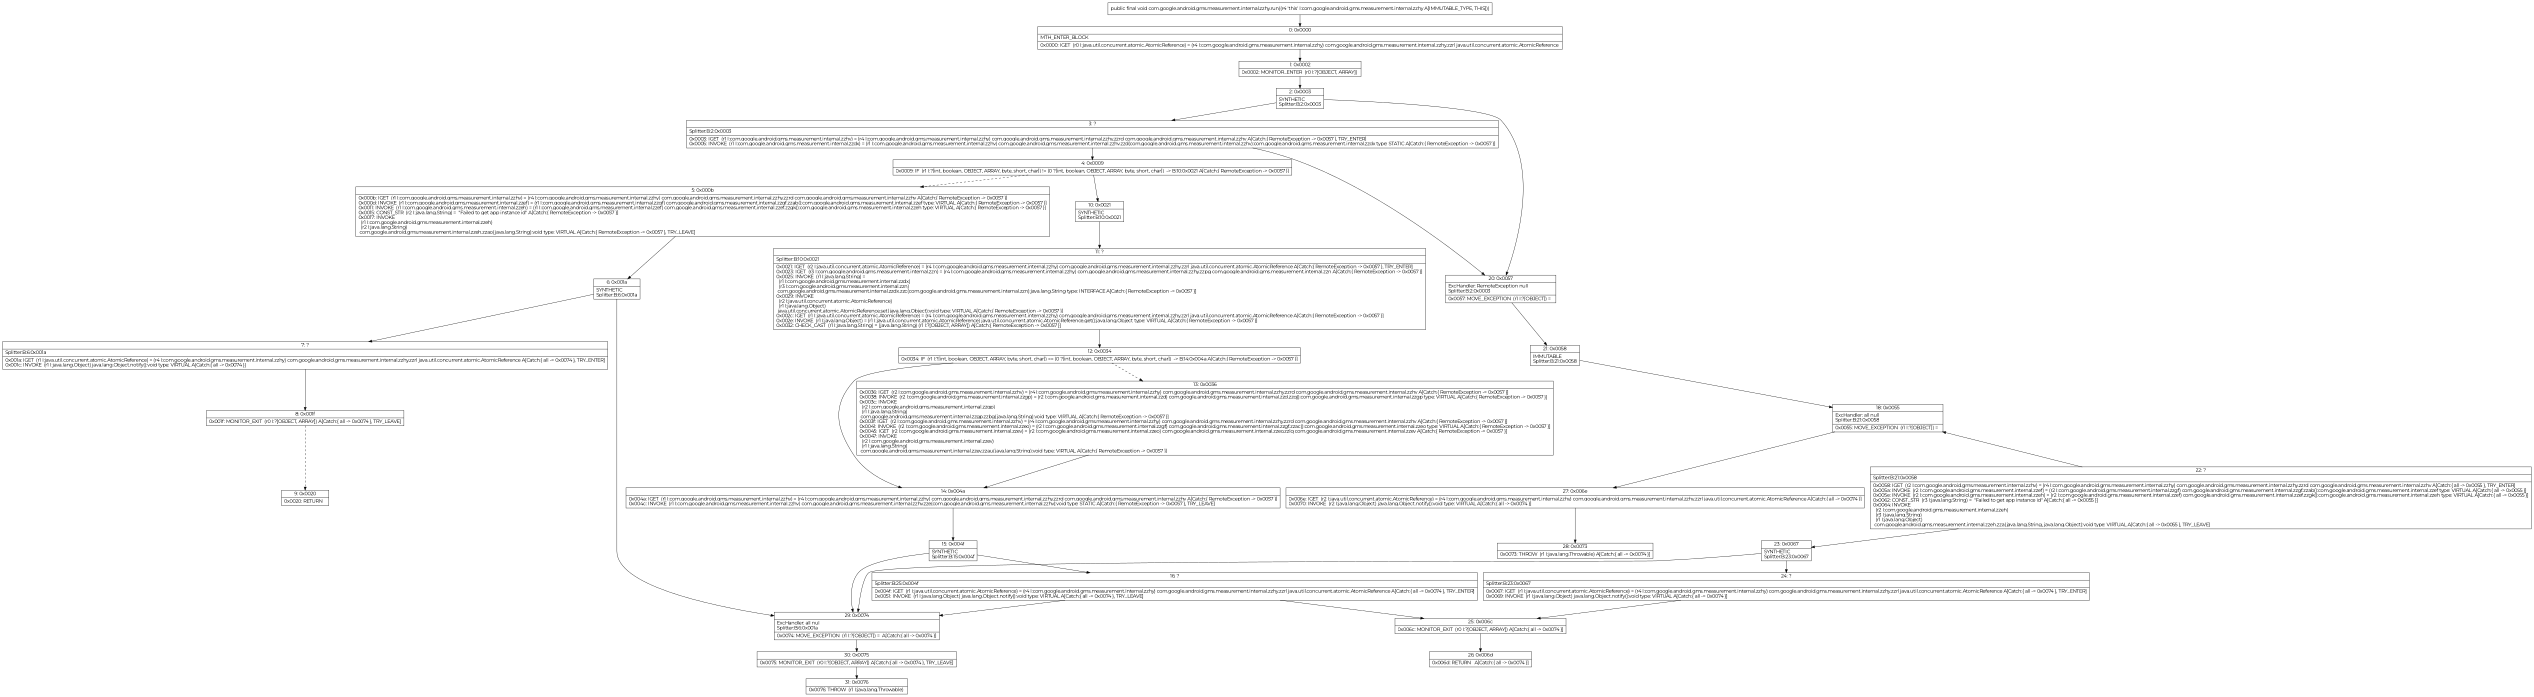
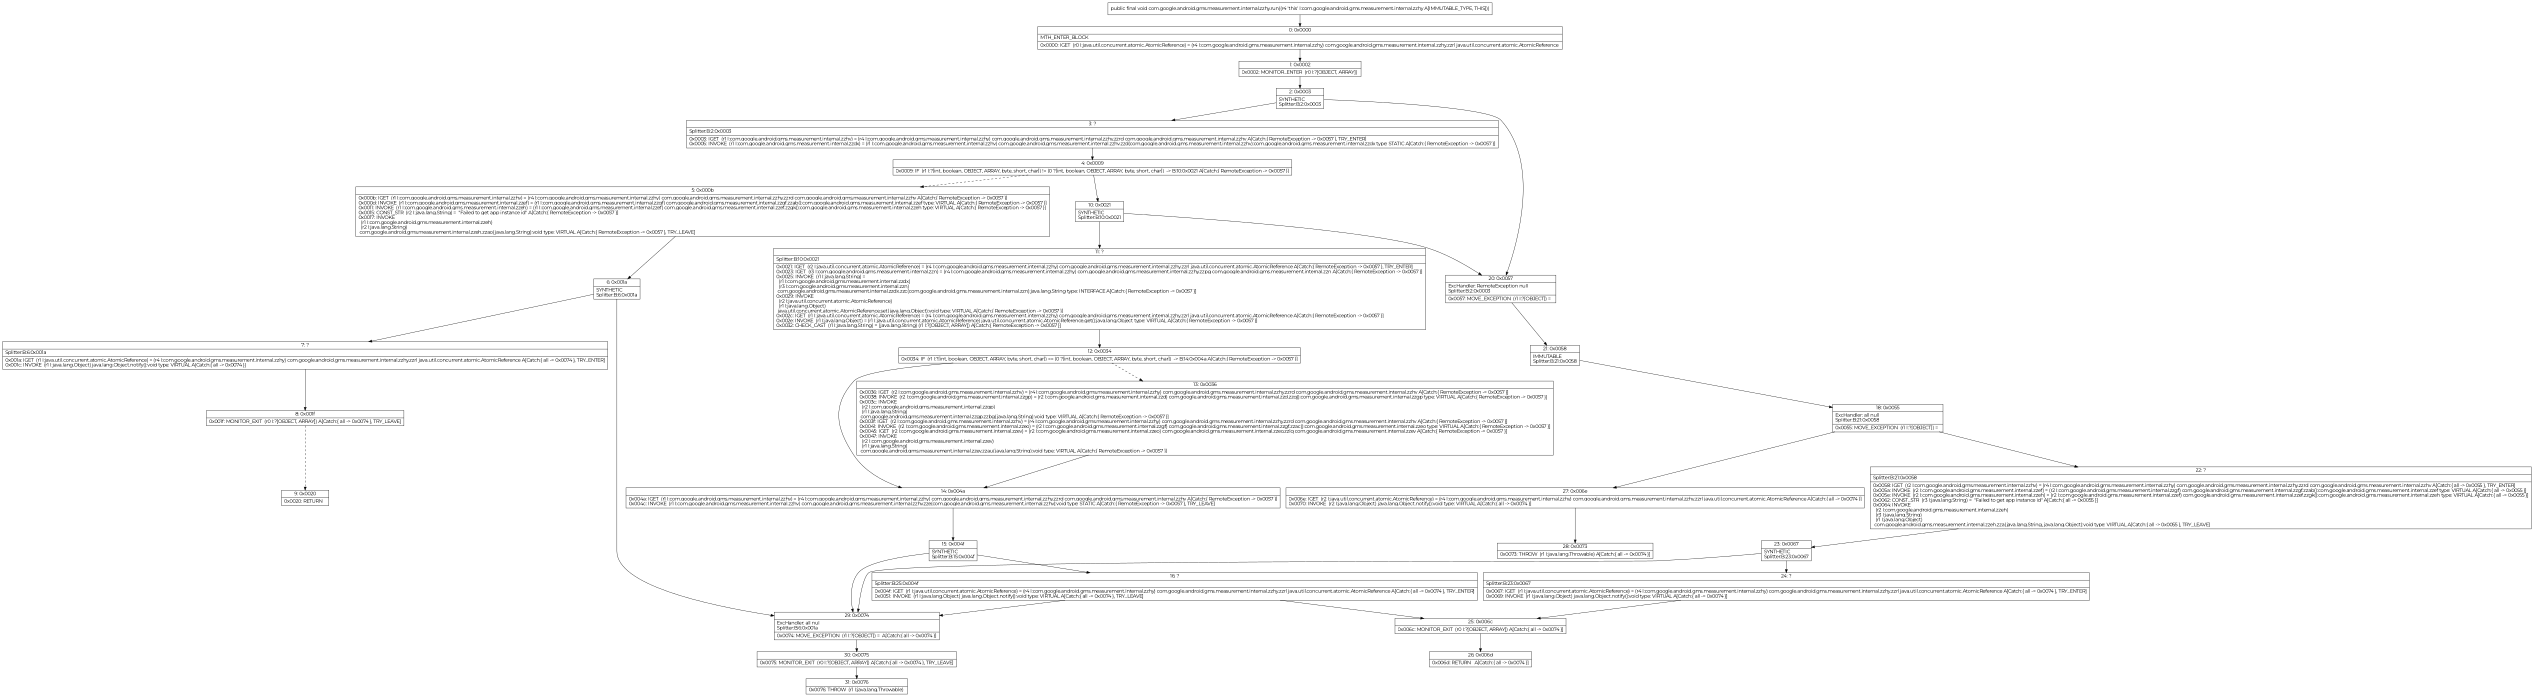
edge "3: ?" -> "20: 0x0057": now "10: 0x0021" -> "20: 0x0057"
edge "22: ?" -> "18: 0x0055": reversed
